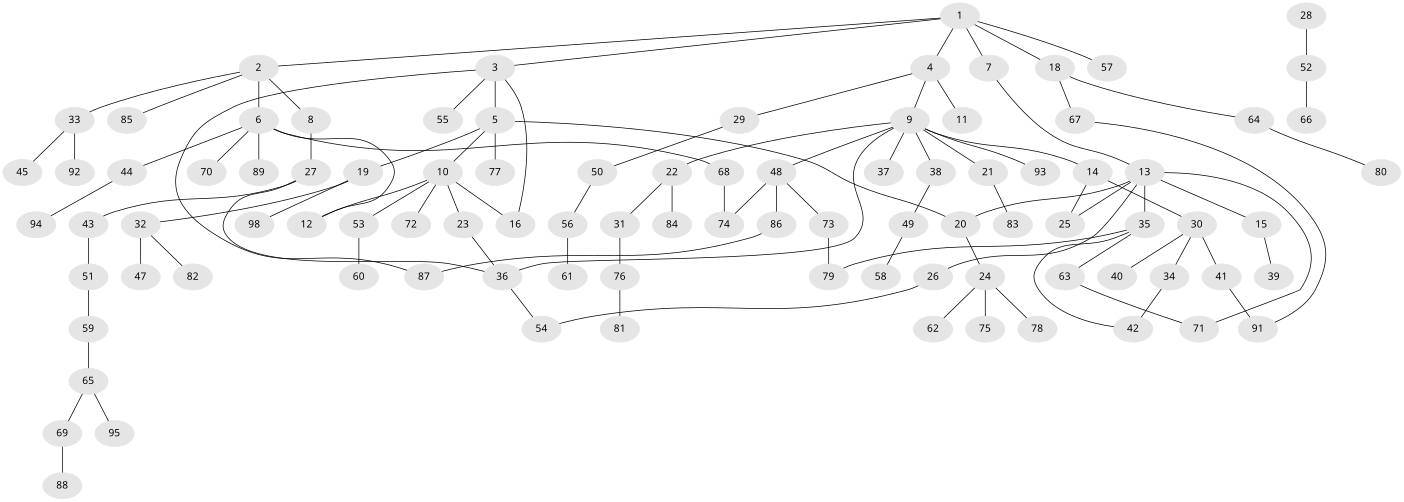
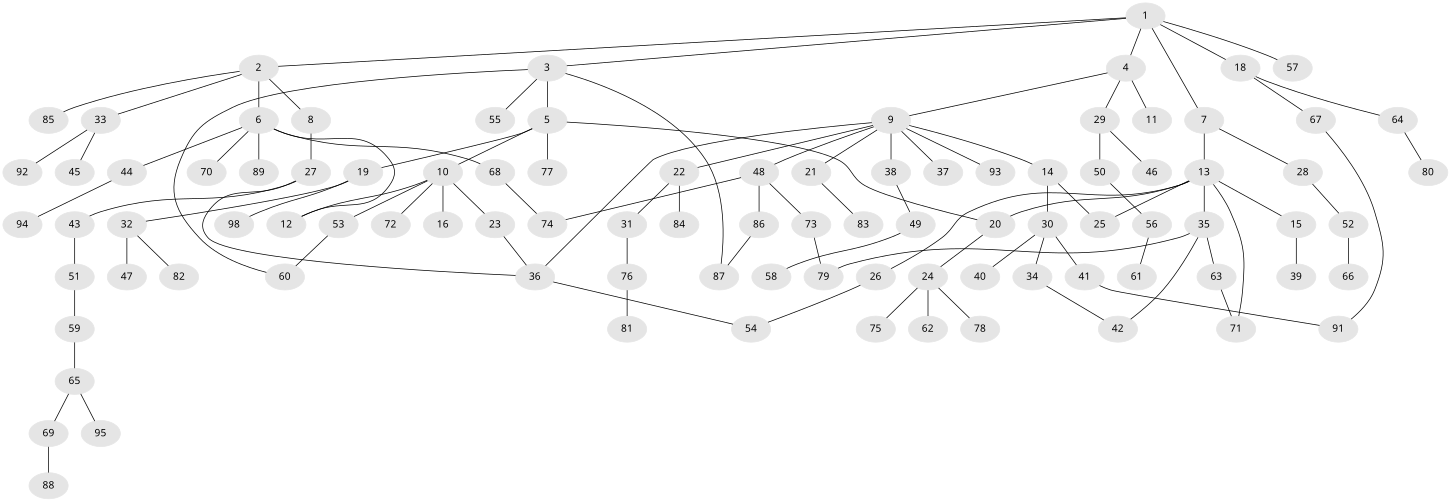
edge "3" -- "16": now "3" -- "60"
edge "7" -- "28": added
node "46": added
